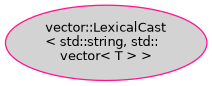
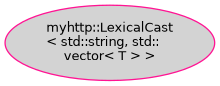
node "vector::LexicalCast < std::string, std:: vector< T > >": label "vector::LexicalCast < std::string, std:: vector< T > >" -> "myhttp::LexicalCast < std::string, std:: vector< T > >"
